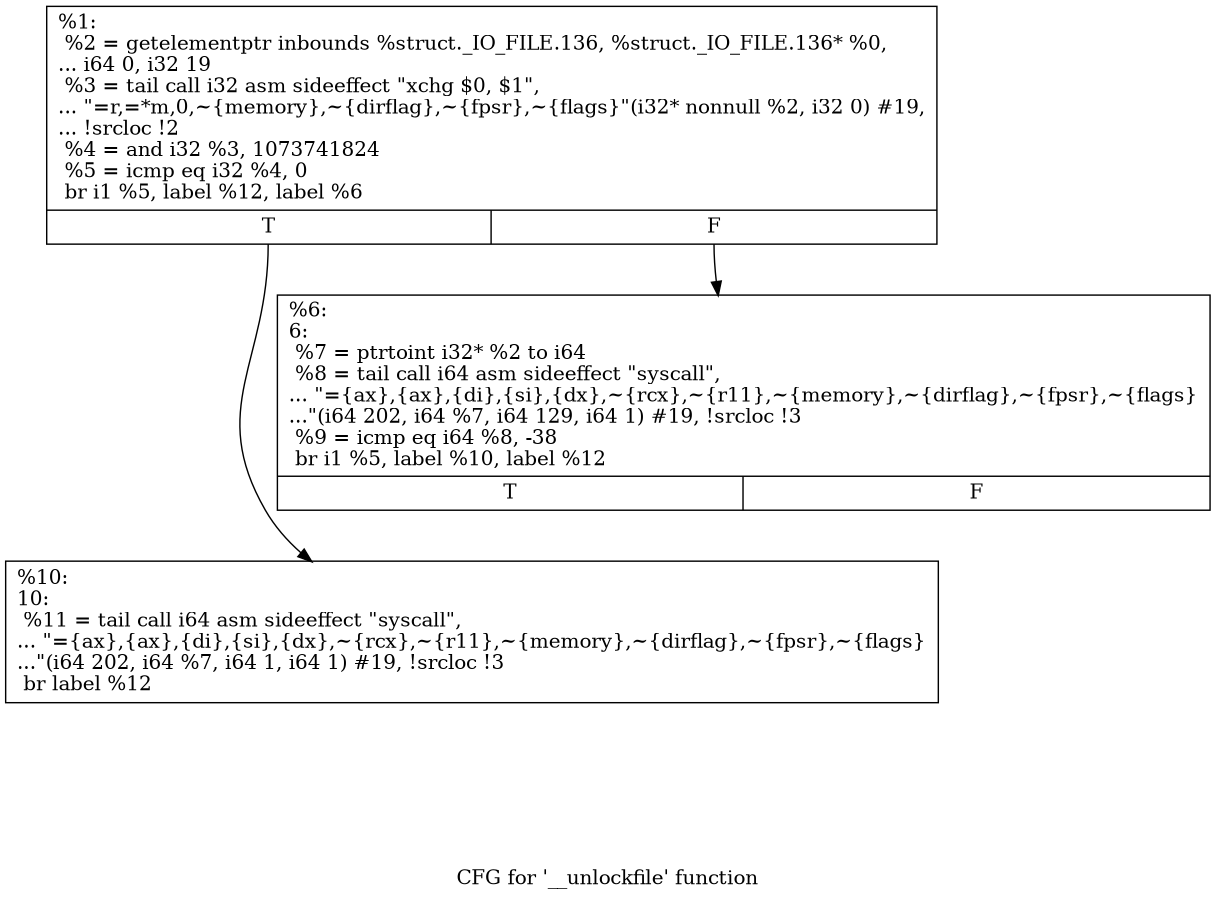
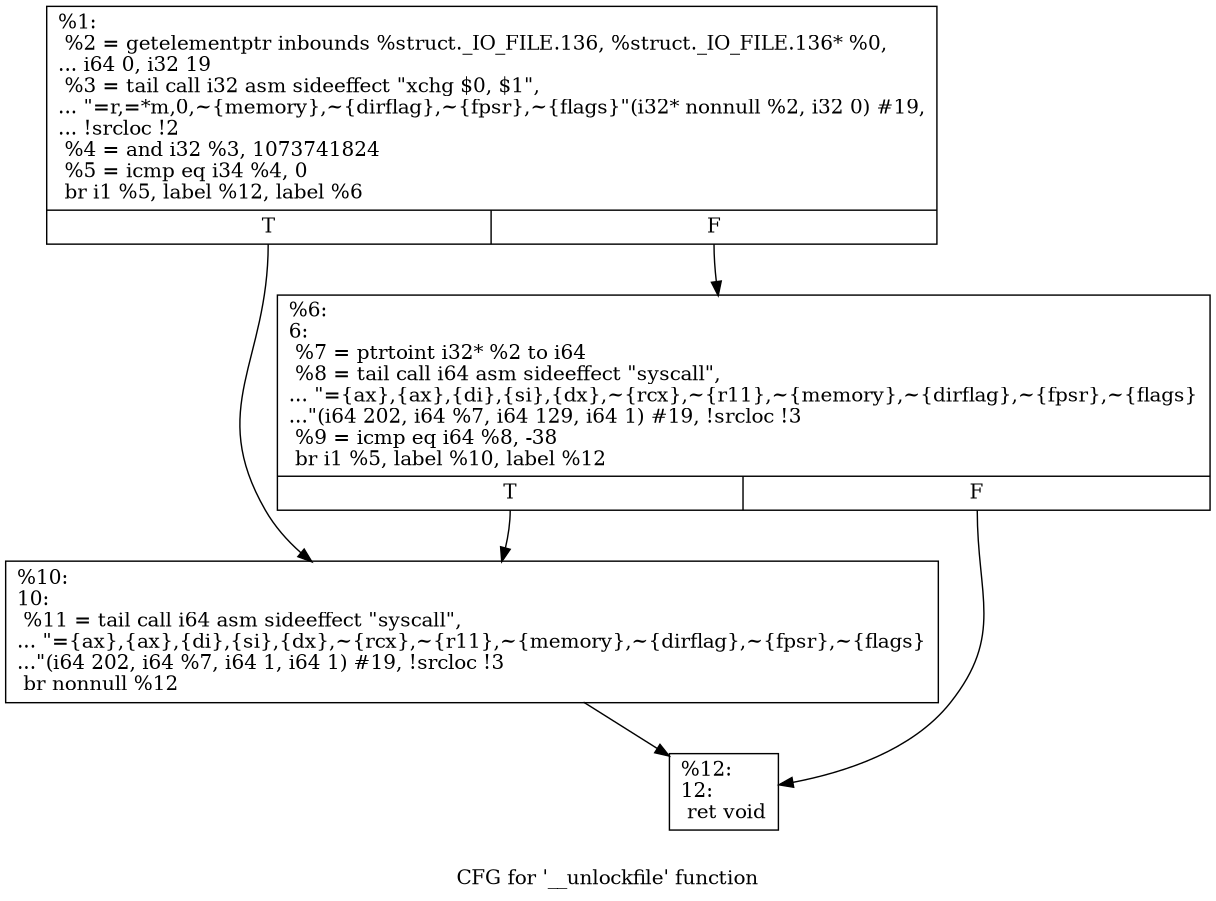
node "%1:": text "%5 = icmp eq i32 %4, 0" -> "%5 = icmp eq i34 %4, 0"
edge "%6:" -> "%10:": added
node "%10:": text "br label %12" -> "br nonnull %12"
node "%12:": added
